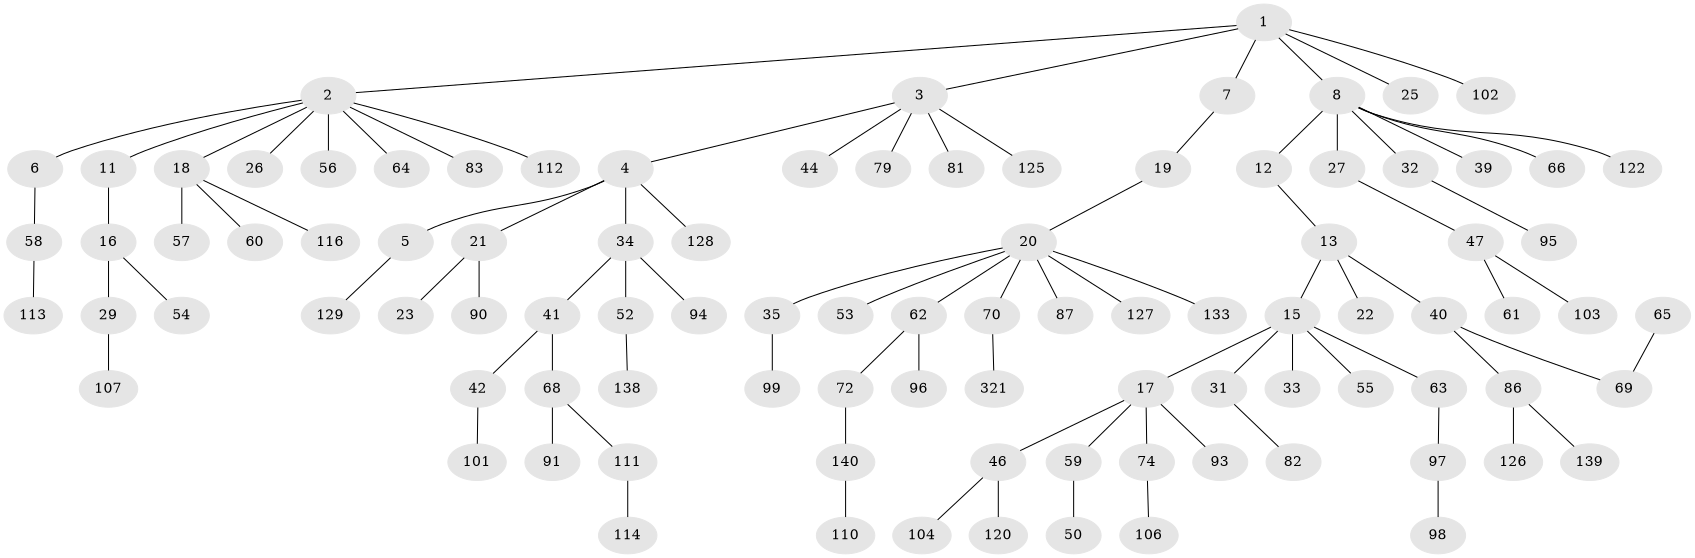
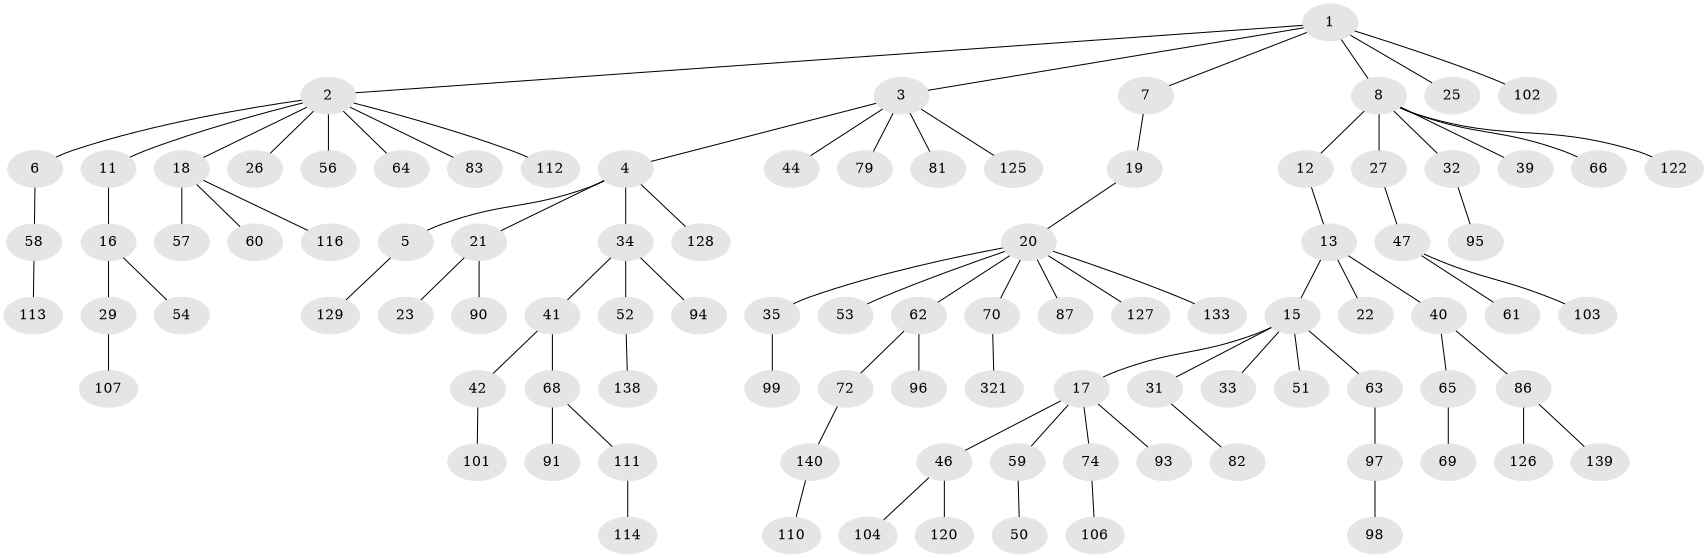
edge "40" -- "69": now "40" -- "65"
node "55": label "55" -> "51"
